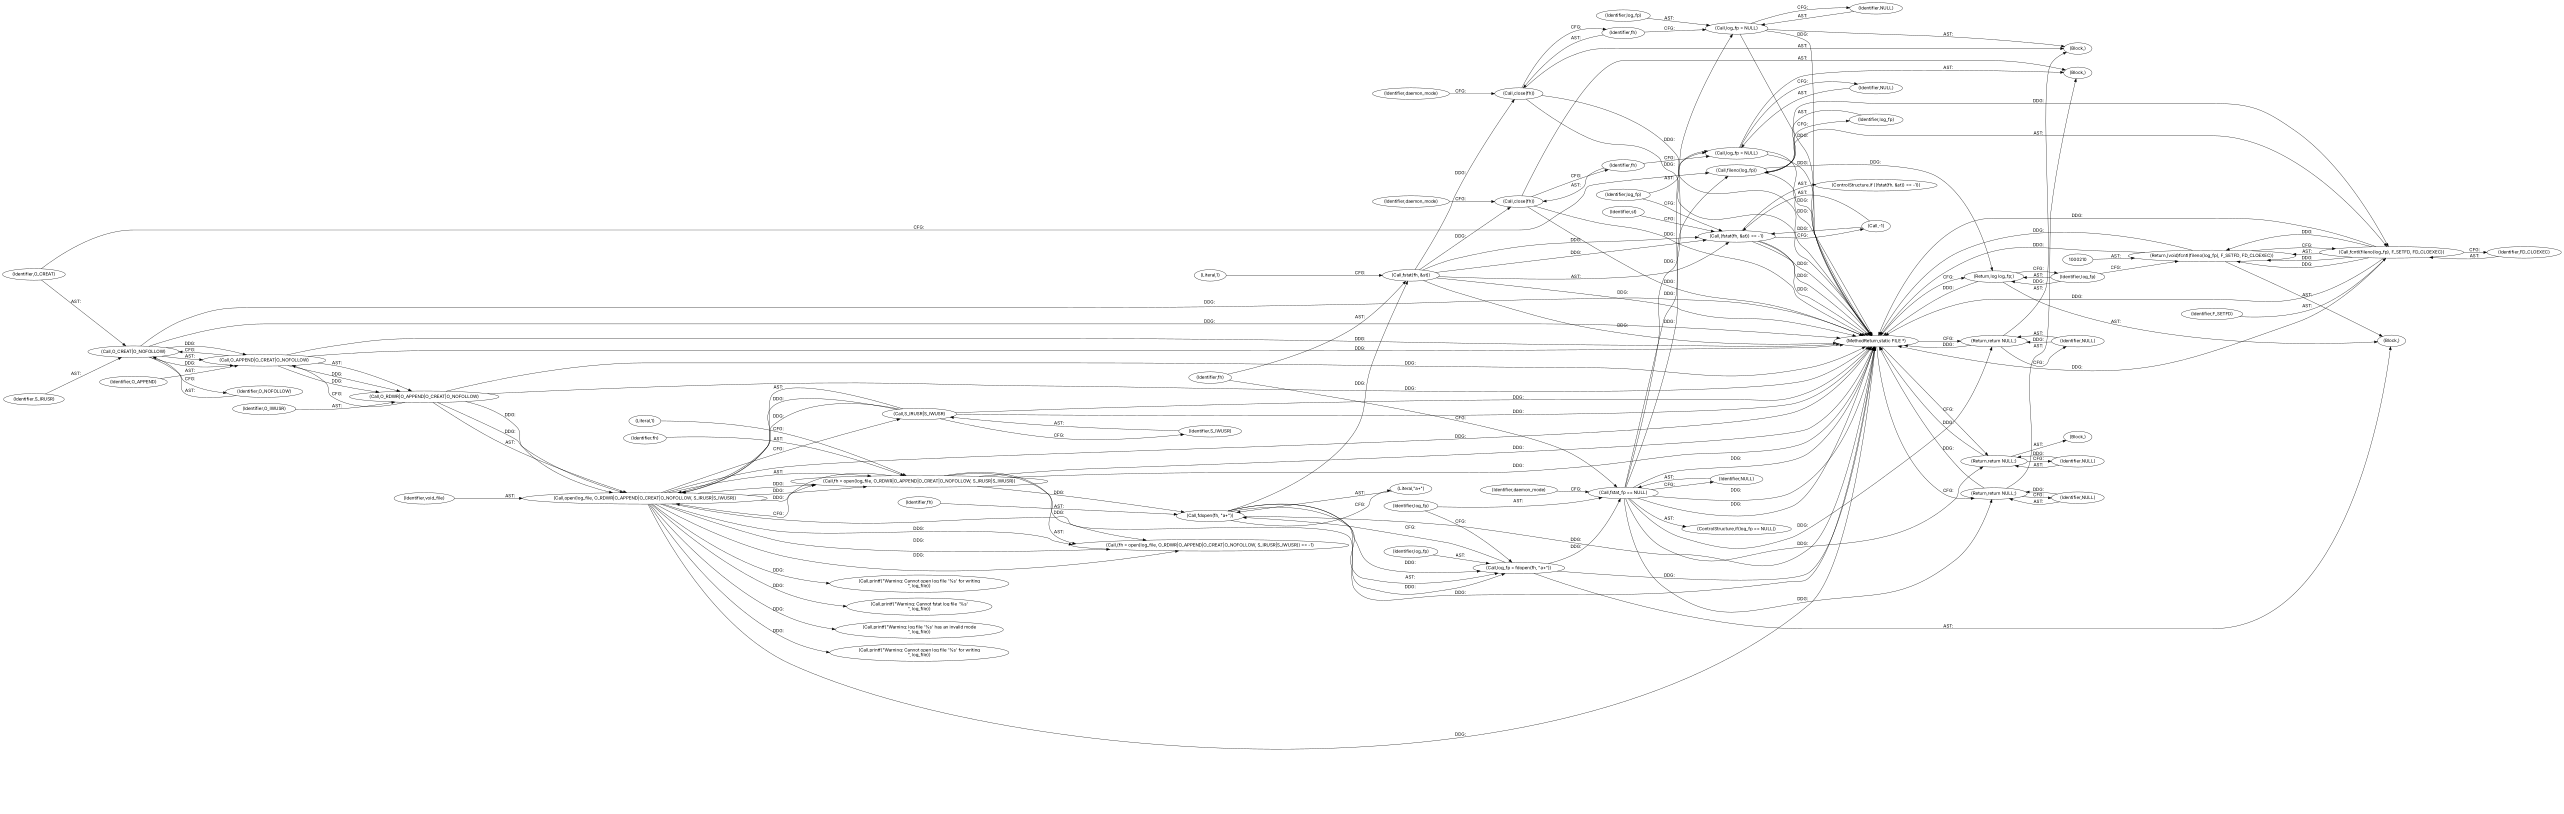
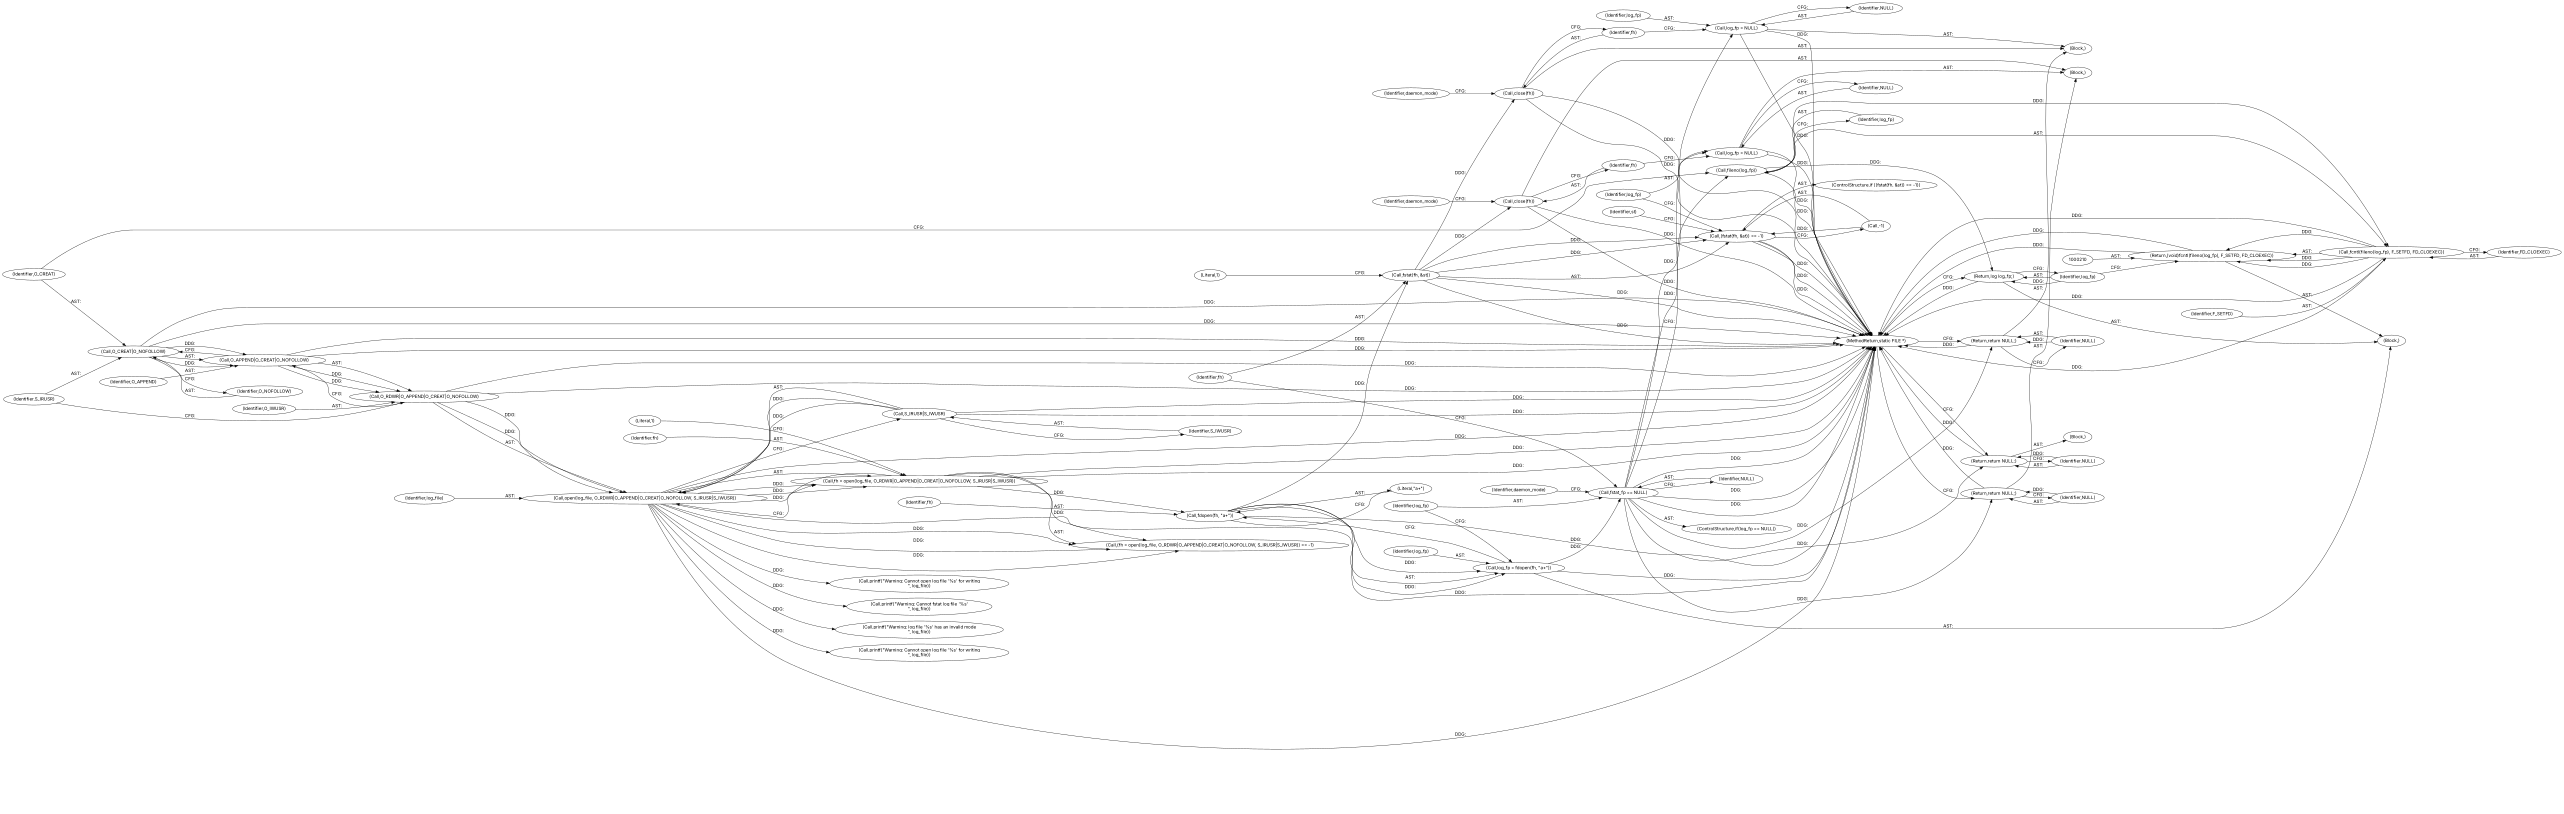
edge "(Return,(void)fcntl(fileno(log_fp), F_SETFD, FD_CLOEXEC))" -> "(Call,fcntl(fileno(log_fp), F_SETFD, FD_CLOEXEC))": removed, label "CFG:"
edge "(Call,fstat_fp == NULL)" -> "(Call,fileno(log_fp))": label "DDG: " -> "CFG: "
edge "(Identifier,S_IRUSR)" -> "(Call,O_RDWR|O_APPEND|O_CREAT|O_NOFOLLOW)": added, label "CFG:"
node "(Identifier,void_file)": label "(Identifier,void_file)" -> "(Identifier,log_file)"
